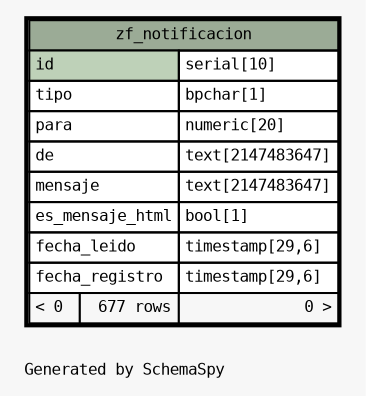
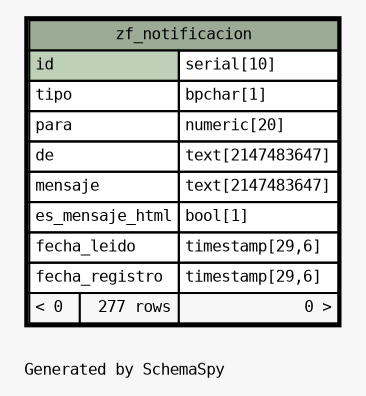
node "zf_notificacion": text "677 rows" -> "277 rows"
